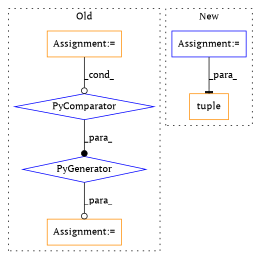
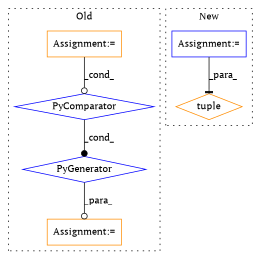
node "tuple": shape box -> diamond
edge "PyComparator" -> "PyGenerator": label "_para_" -> "_cond_"
